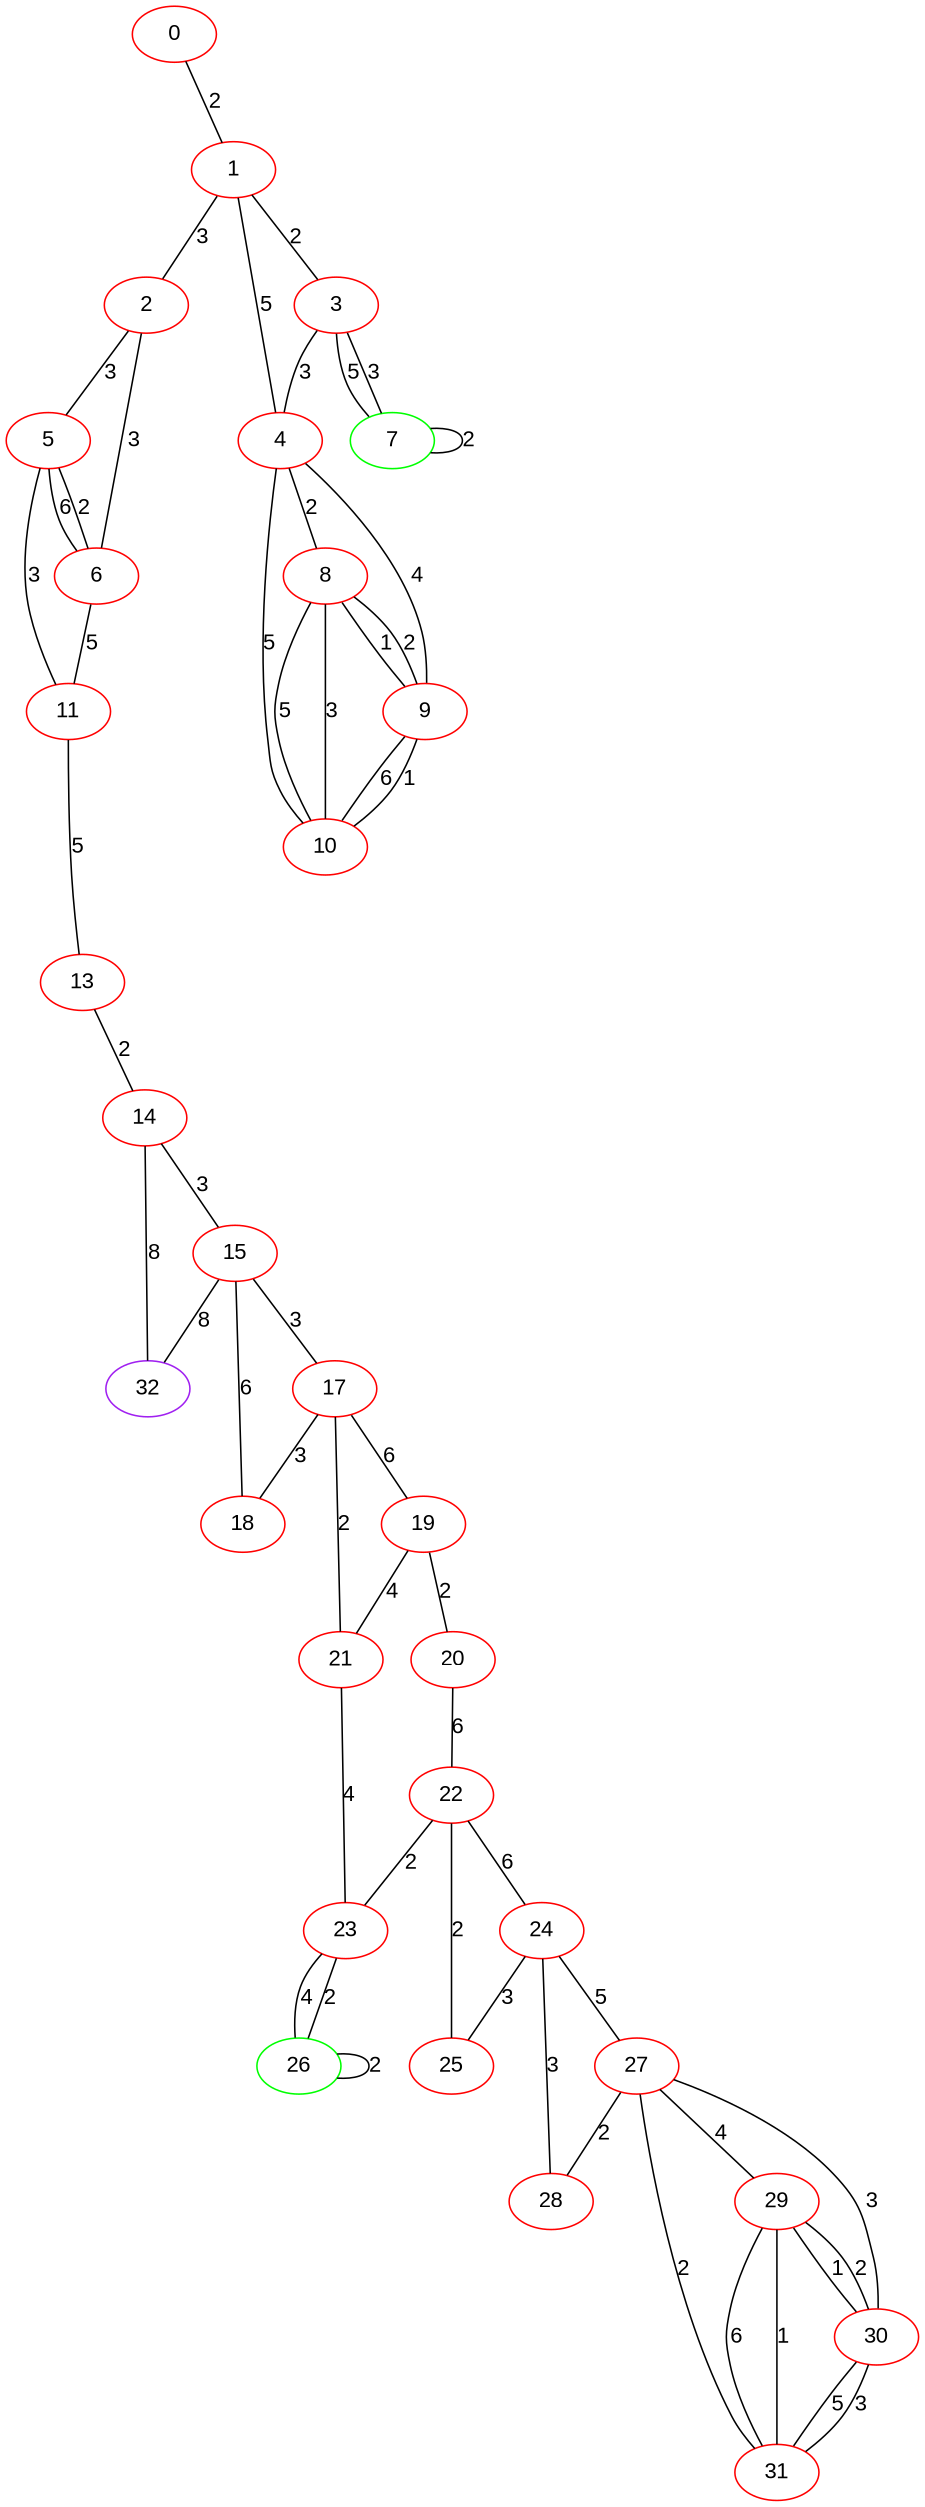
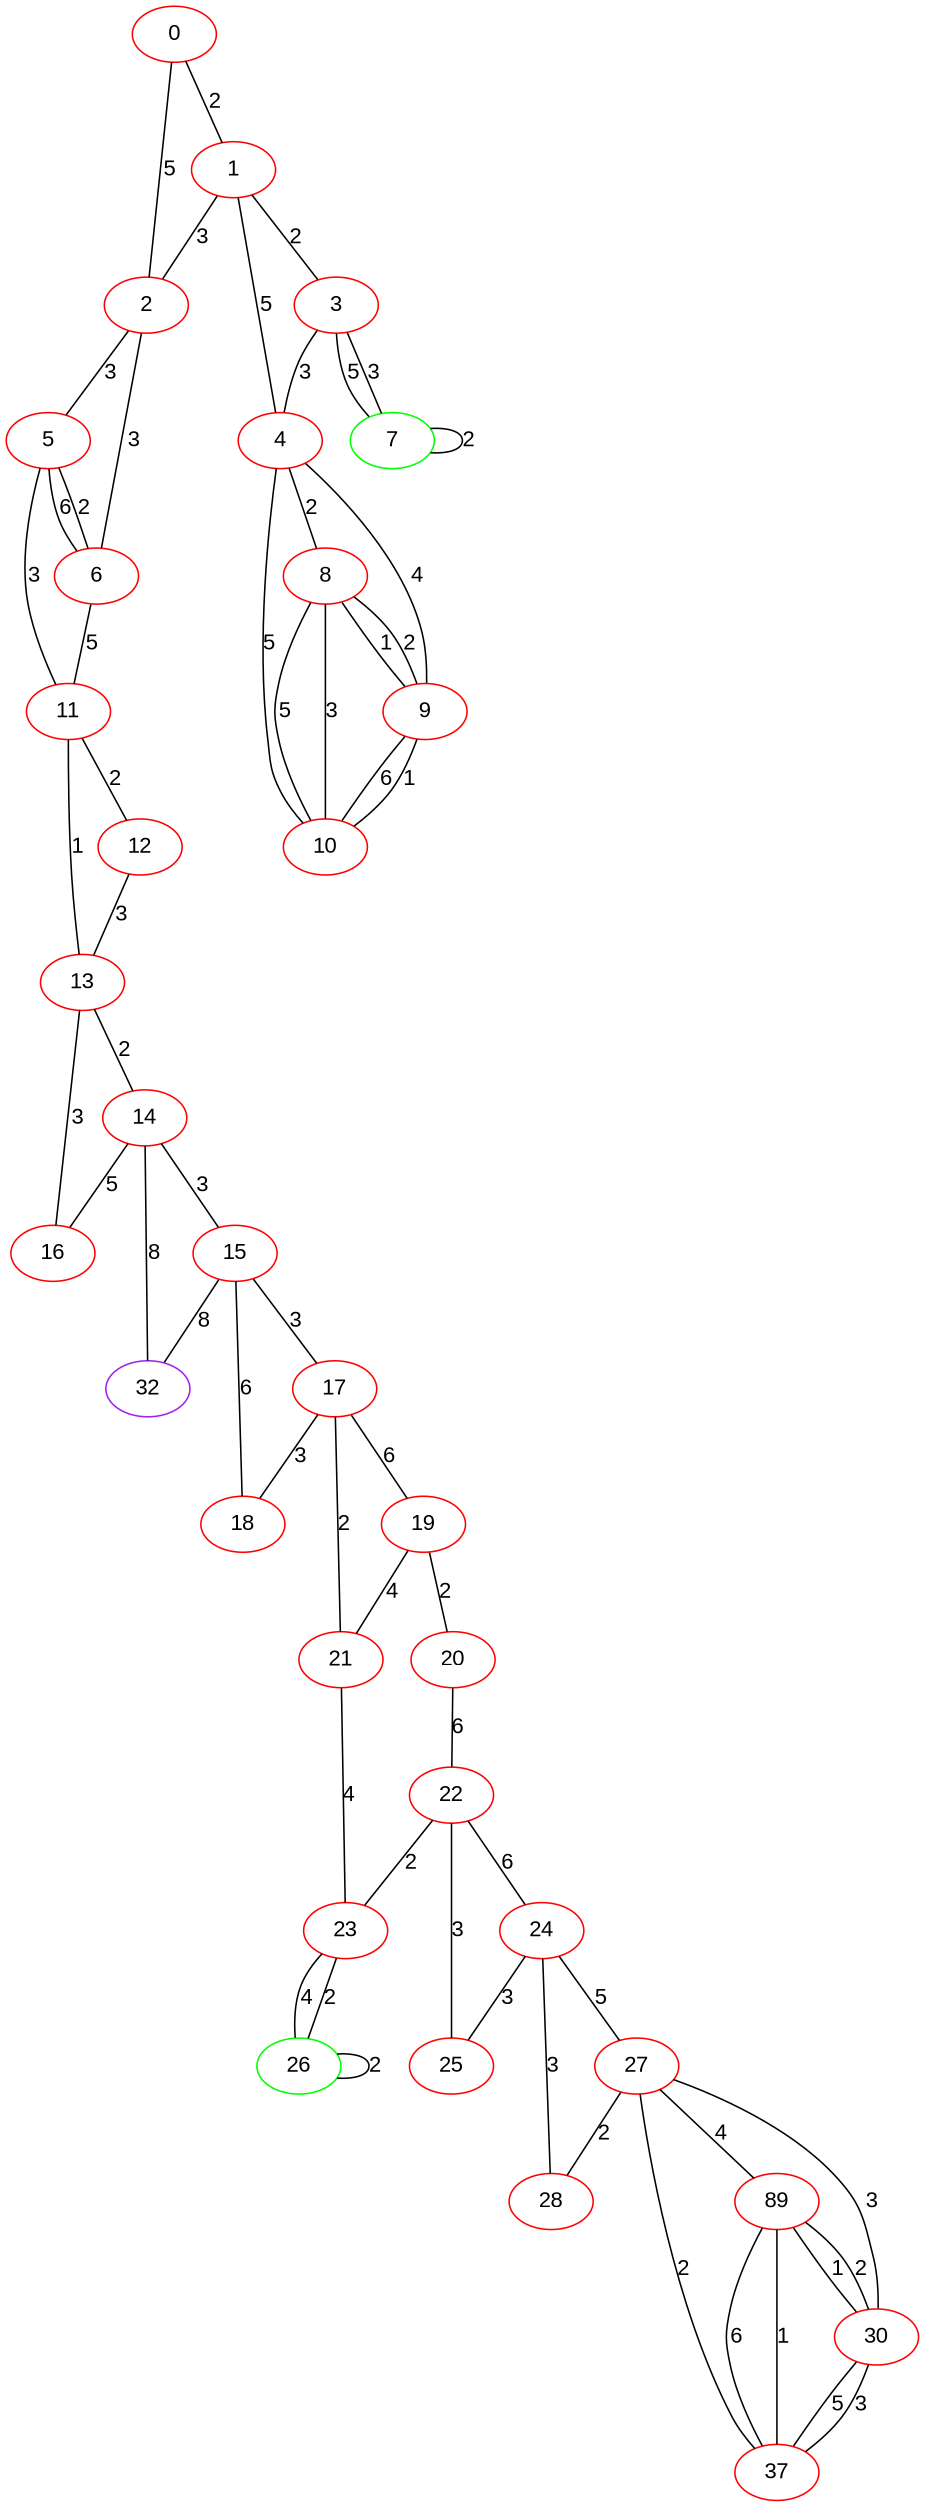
edge "0" -- "2": added, label "5"
edge "11" -- "13": label "5" -> "1"
node "12": added
node "16": added
edge "22" -- "25": label "2" -> "3"
node "29": label "29" -> "89"
node "31": label "31" -> "37"
